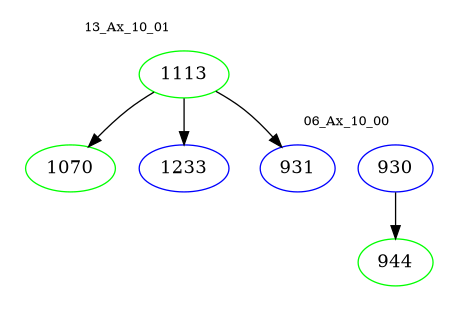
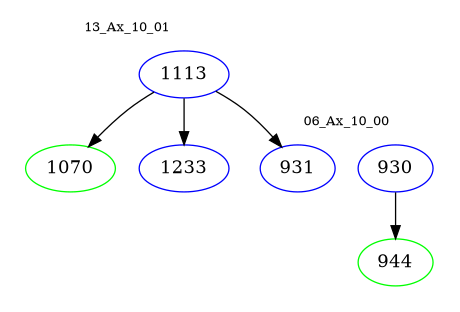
node "1113": color green -> blue
